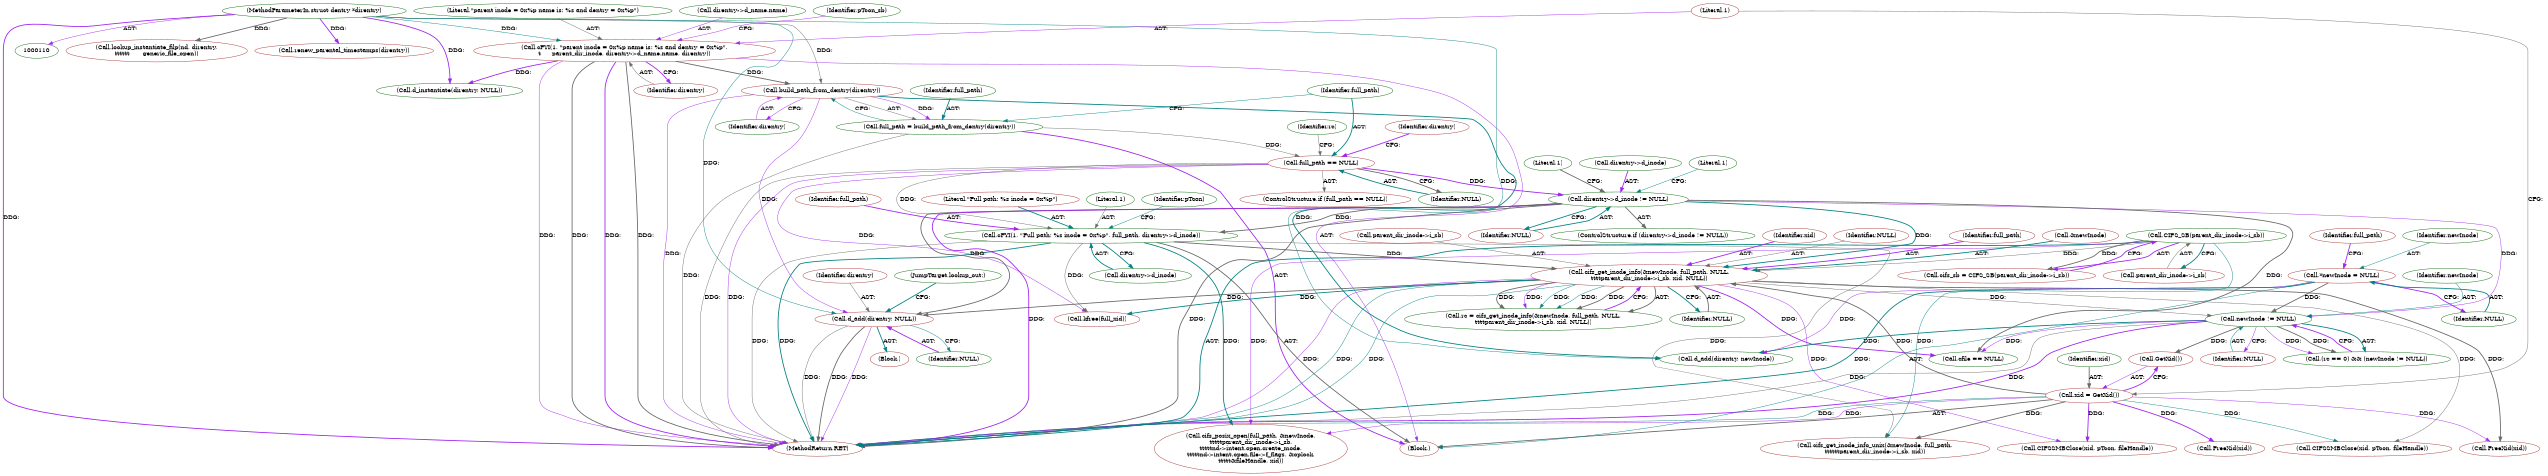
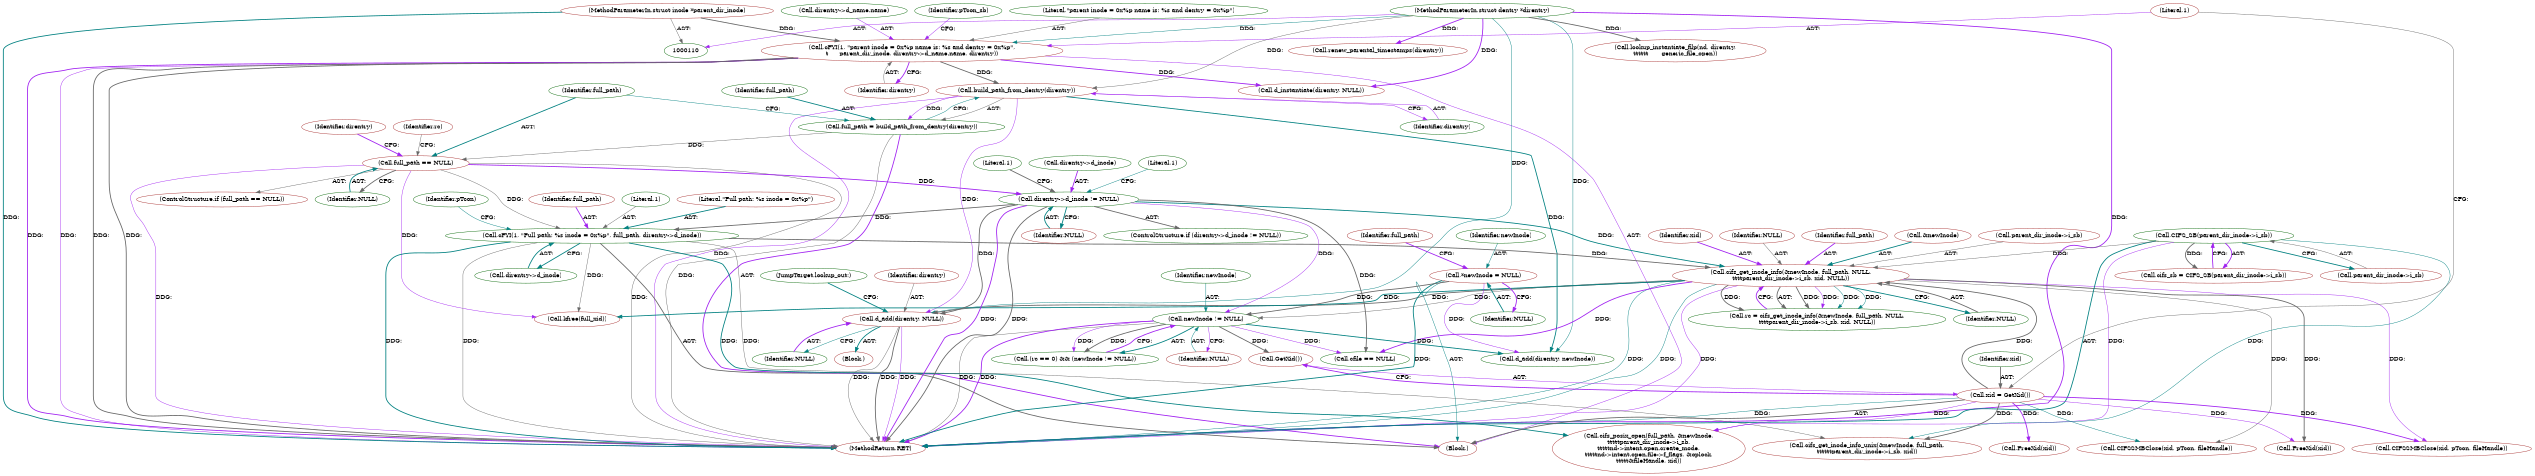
node "(MethodParameterIn,struct inode *parent_dir_inode)": added
node "(Call,d_instantiate(direntry, NULL))": color darkgreen -> brown
node "(Identifier,rc)": color darkgreen -> brown
